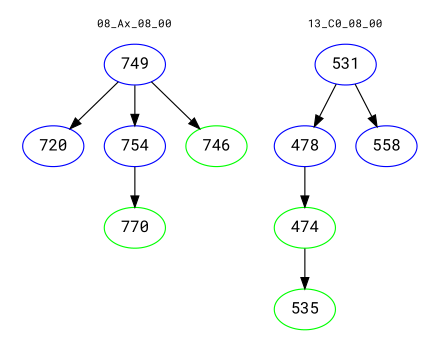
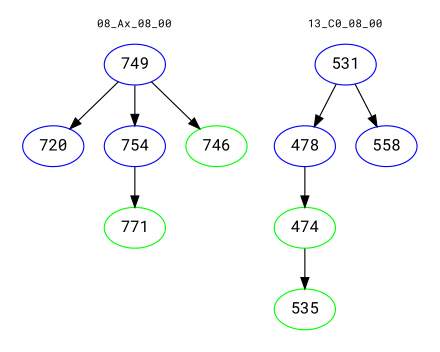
node "770": label "770" -> "771"
